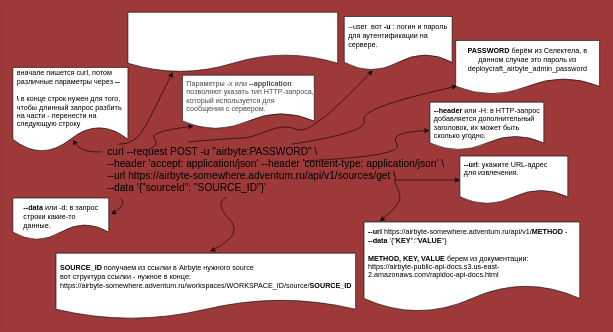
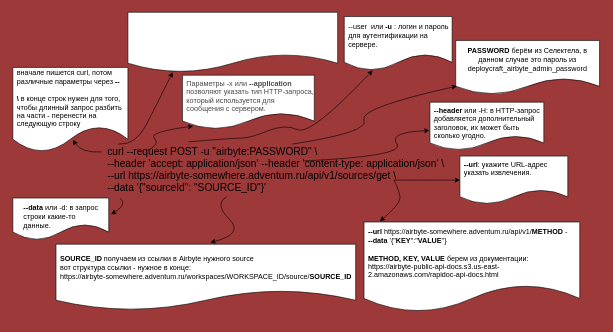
node "--user вот -u : логин и пароль для аутентификации на сервере.": label "--user вот -u : логин и пароль для аутентификации на сервере." -> "--user или -u : логин и пароль для аутентификации на сервере."
node "--url: укажите URL-адрес для извлечения.": label "--url: укажите URL-адрес для извлечения." -> "--url: укажите URL-адрес указать извлечения."
node "SOURCE_ID получаем из ссылки в Airbyte нужного source вот структура ссылки - нужное в конце: https://airbyte-somewhere.adventum.ru/workspaces/WORKSPACE_ID/source/SOURCE_ID": moved (206, 287) -> (206, 278)
